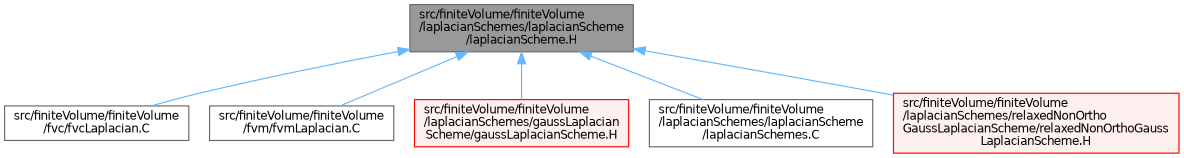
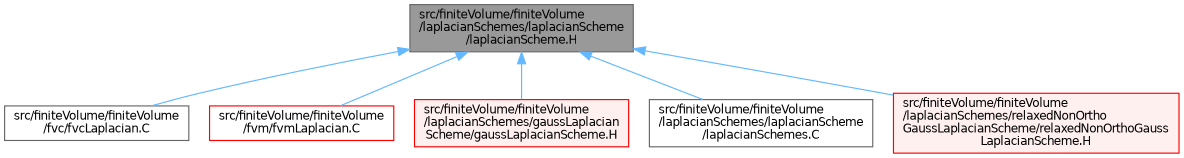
node "src/finiteVolume/finiteVolume /fvm/fvmLaplacian.C": color grey40 -> red
